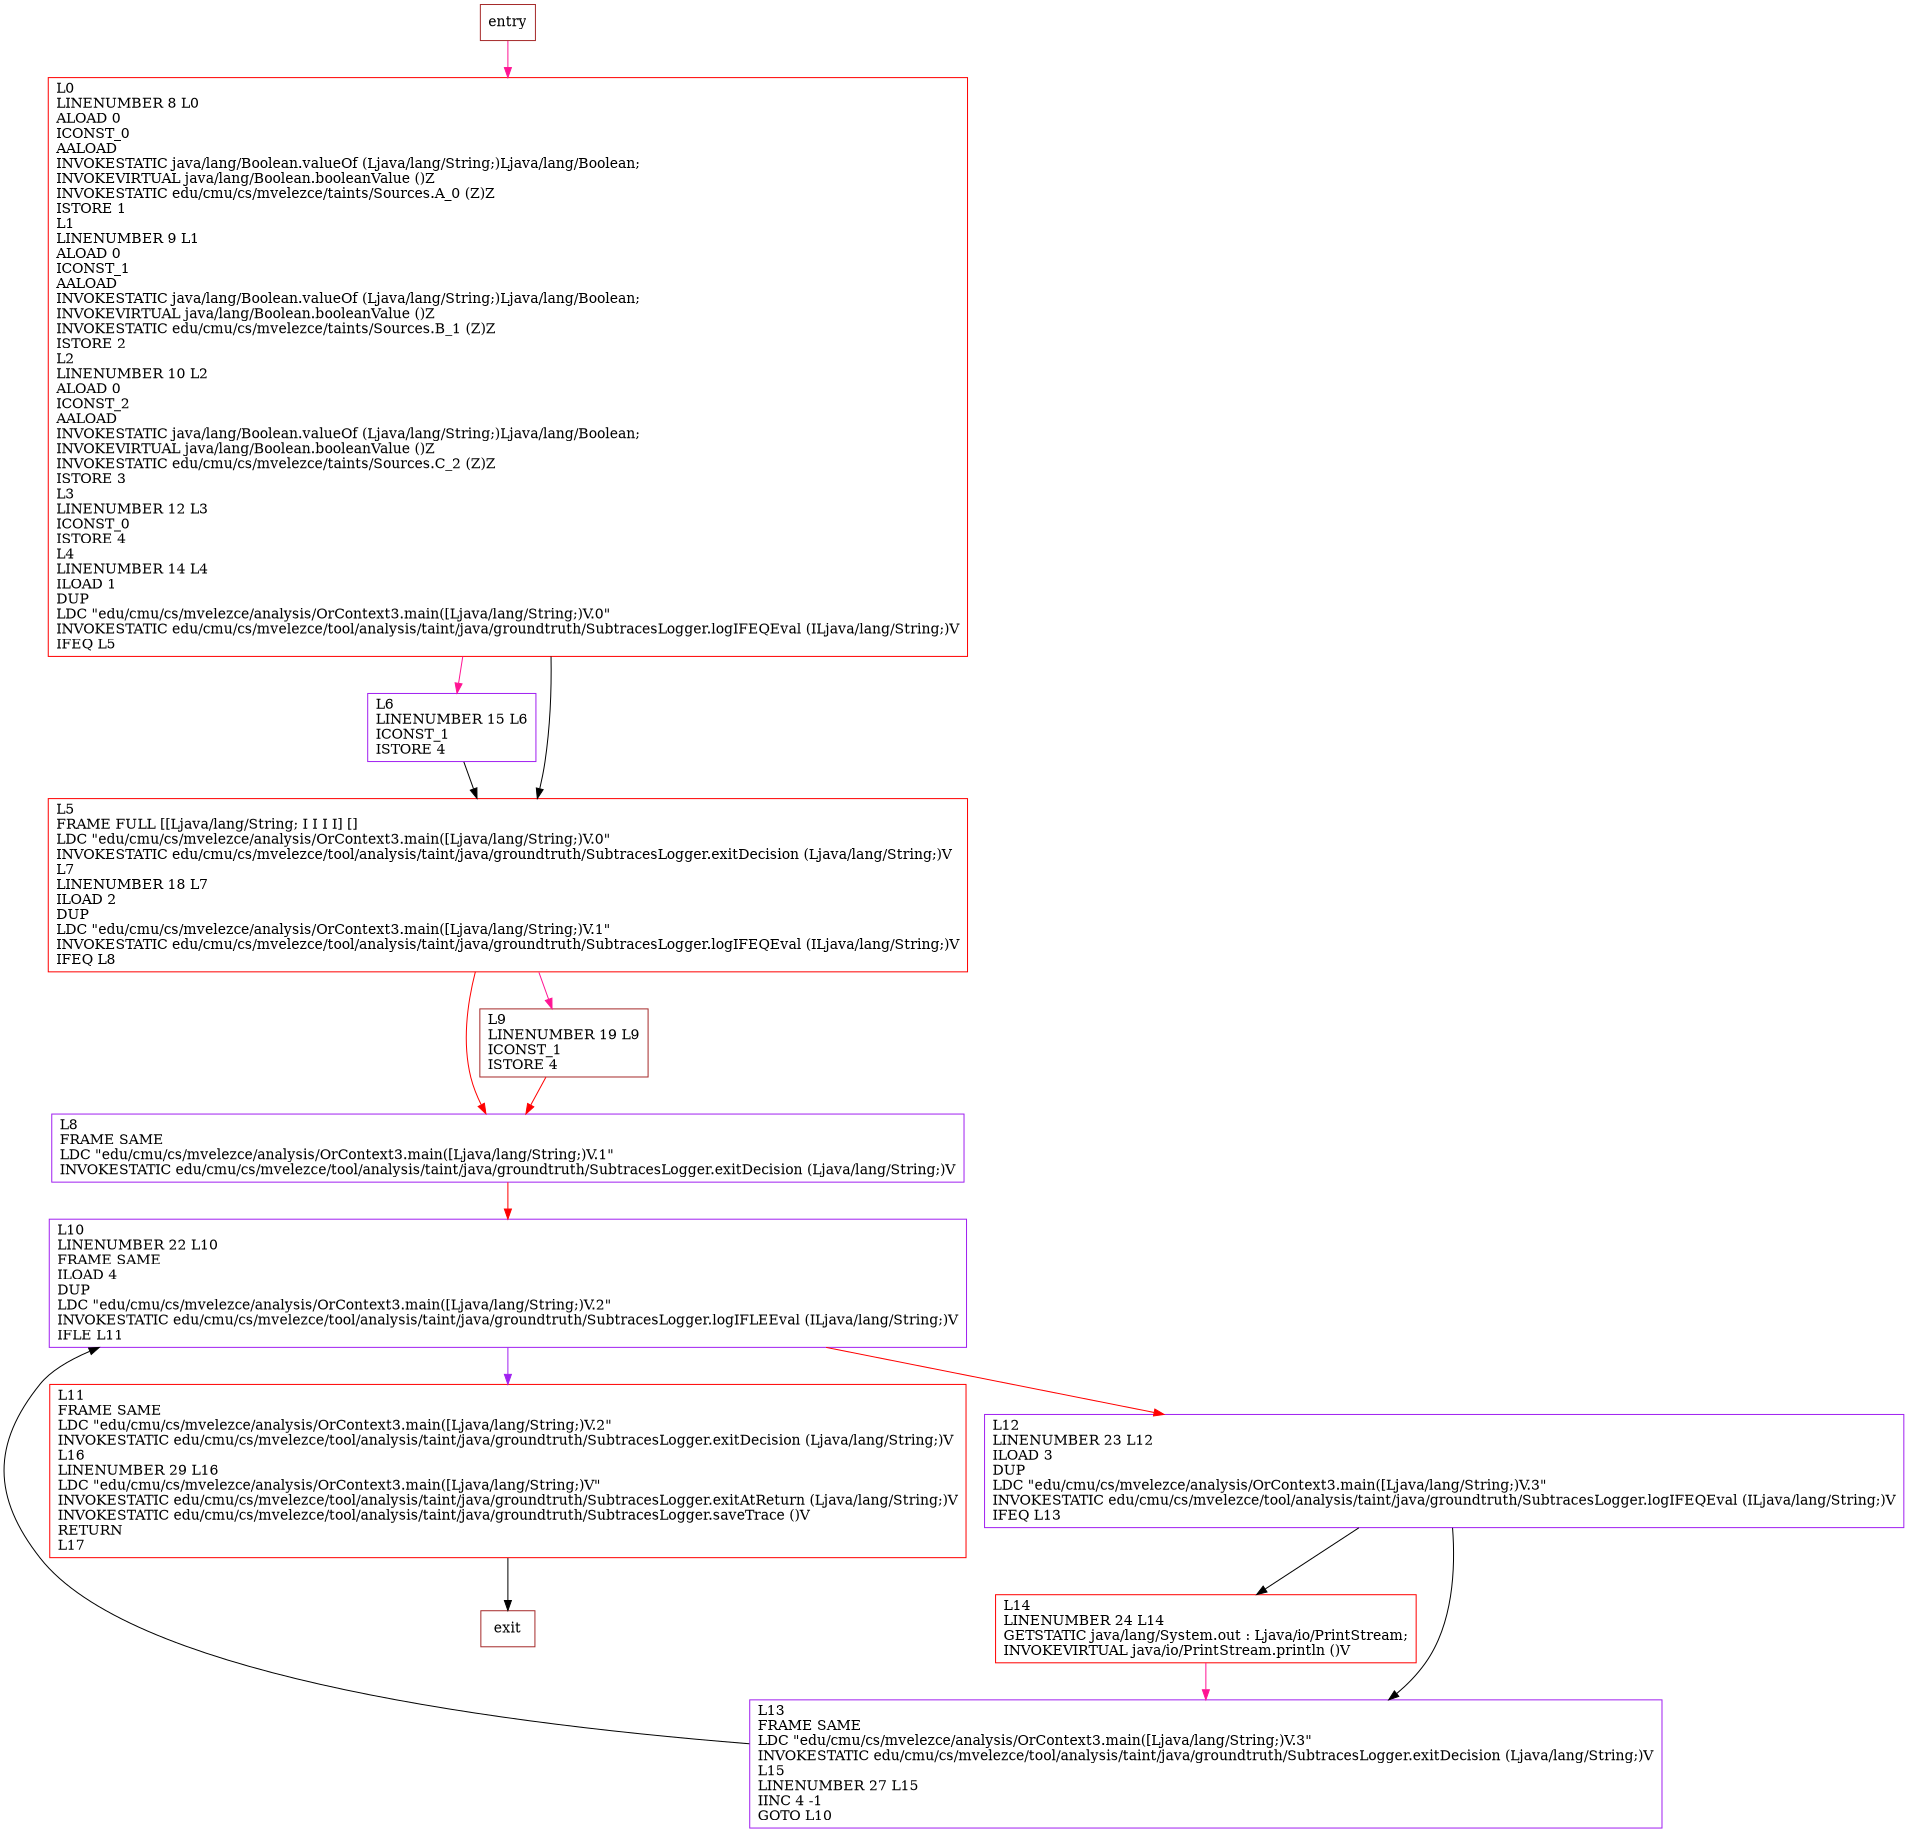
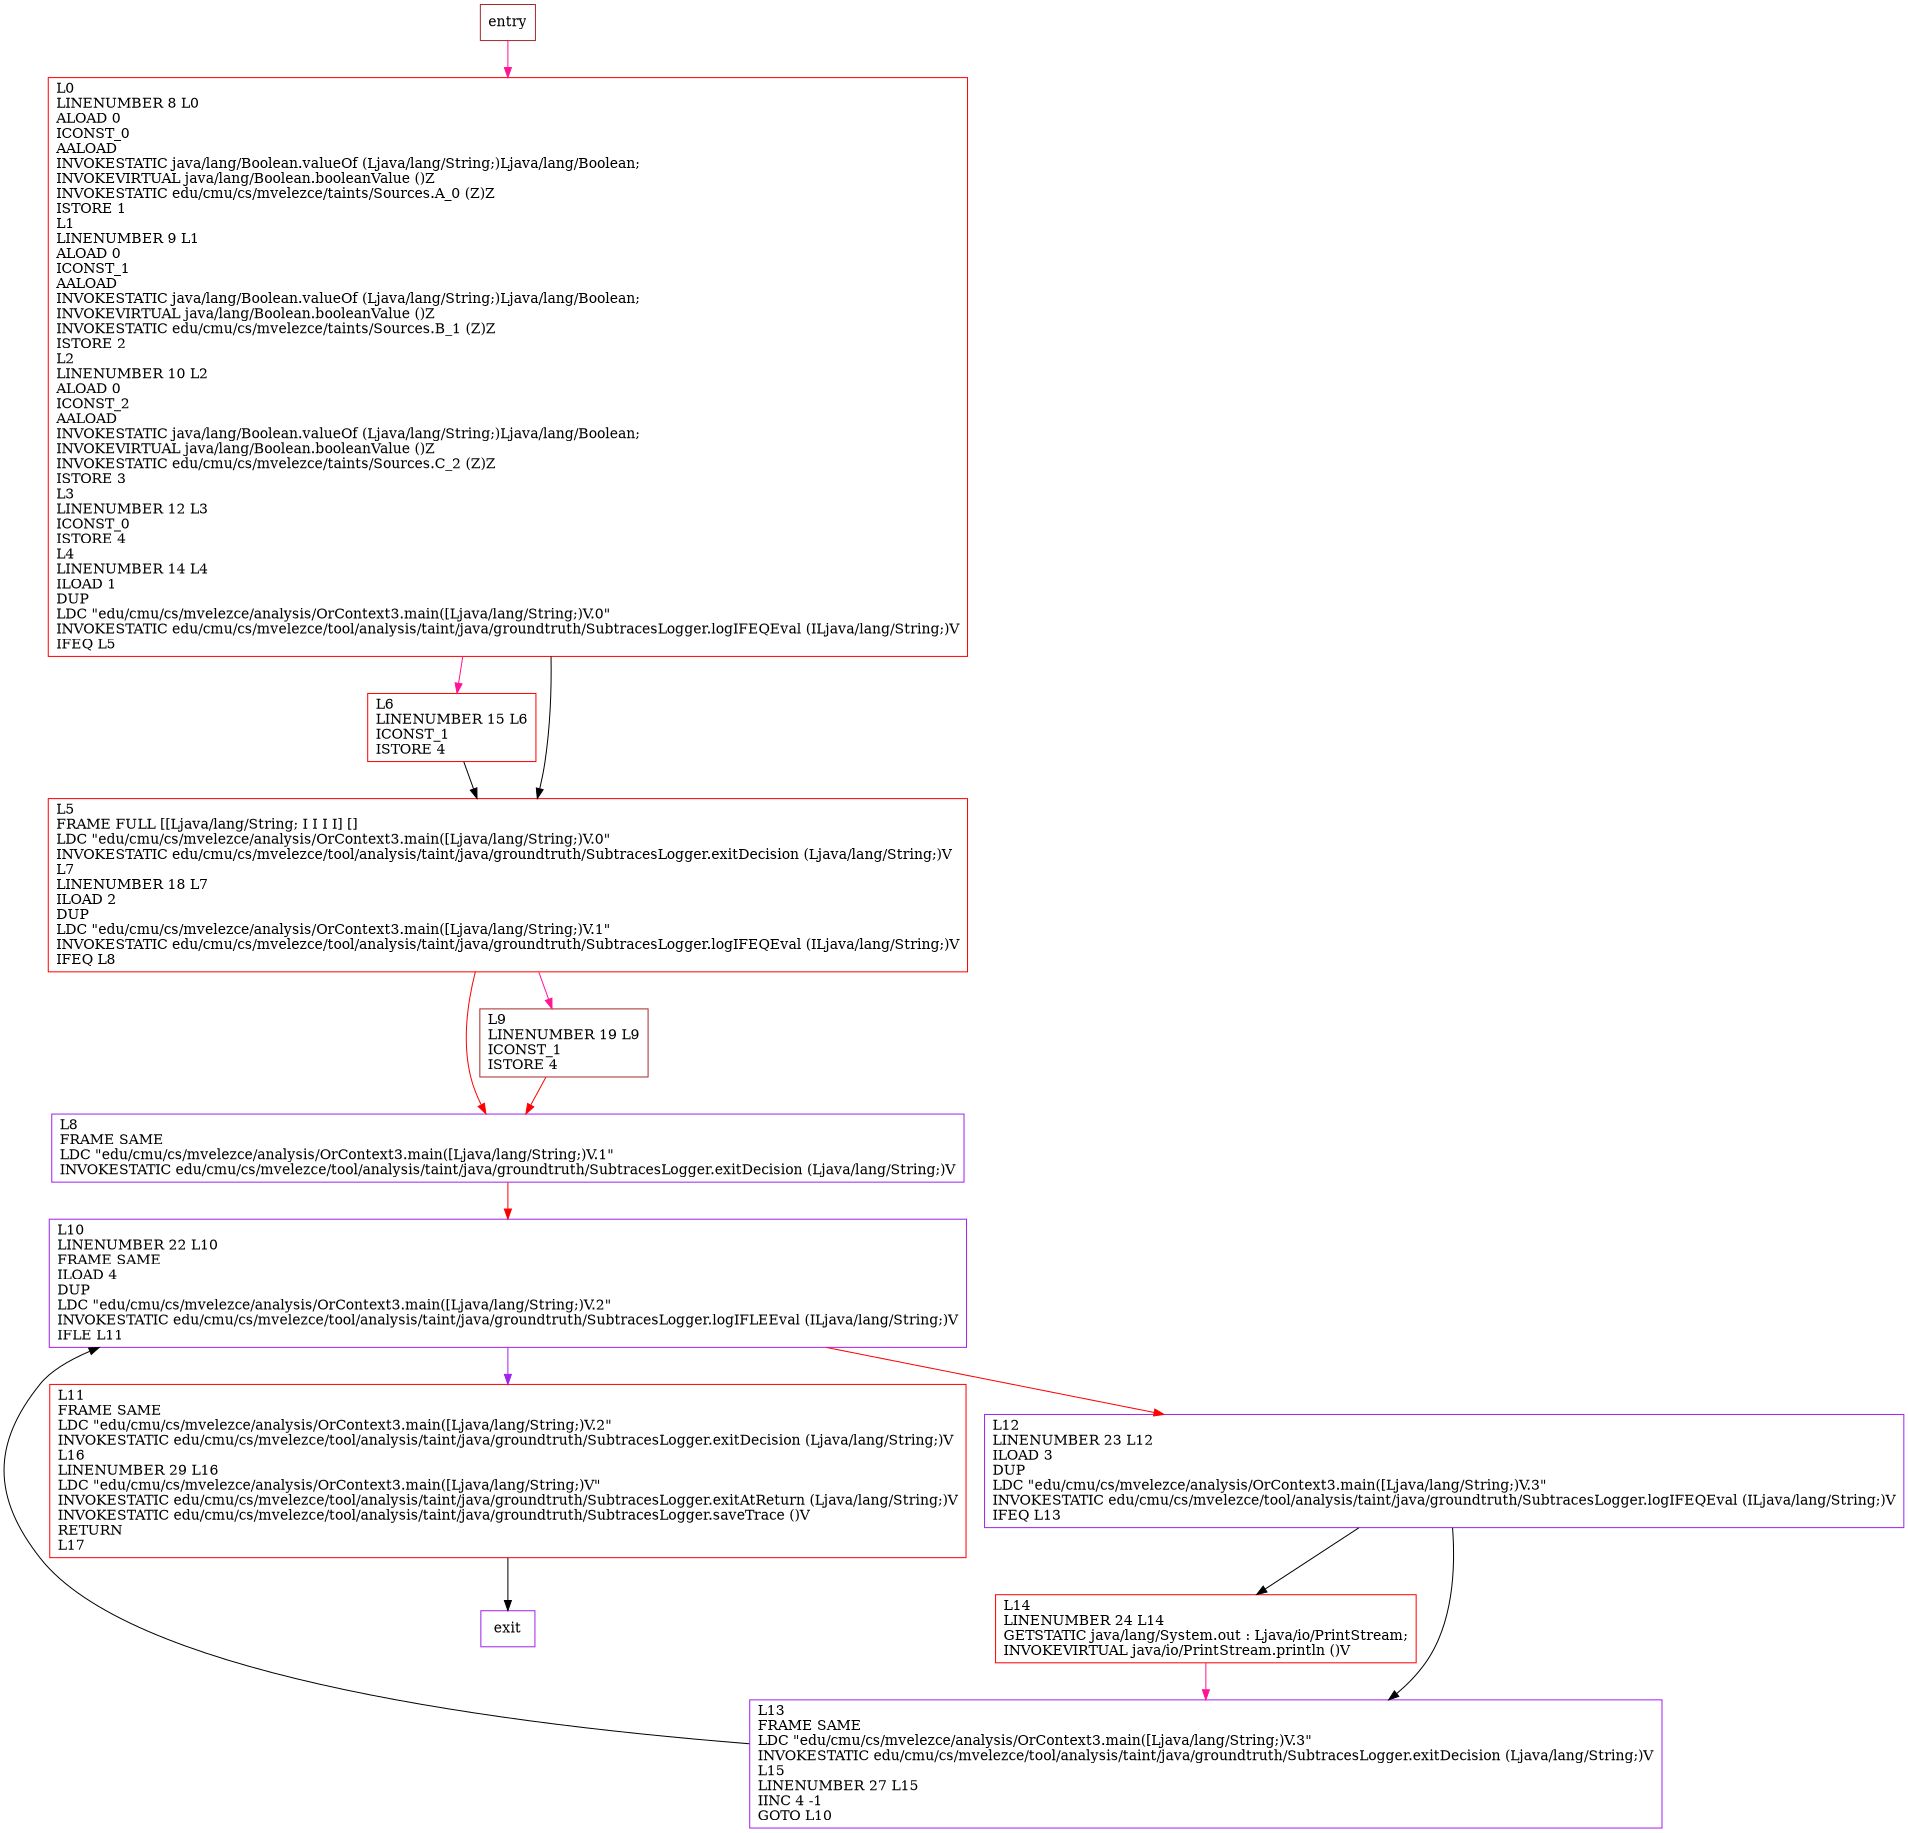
node "L6 LINENUMBER 15 L6 ICONST_1 ISTORE 4": color purple -> red
node "exit": color brown -> purple
